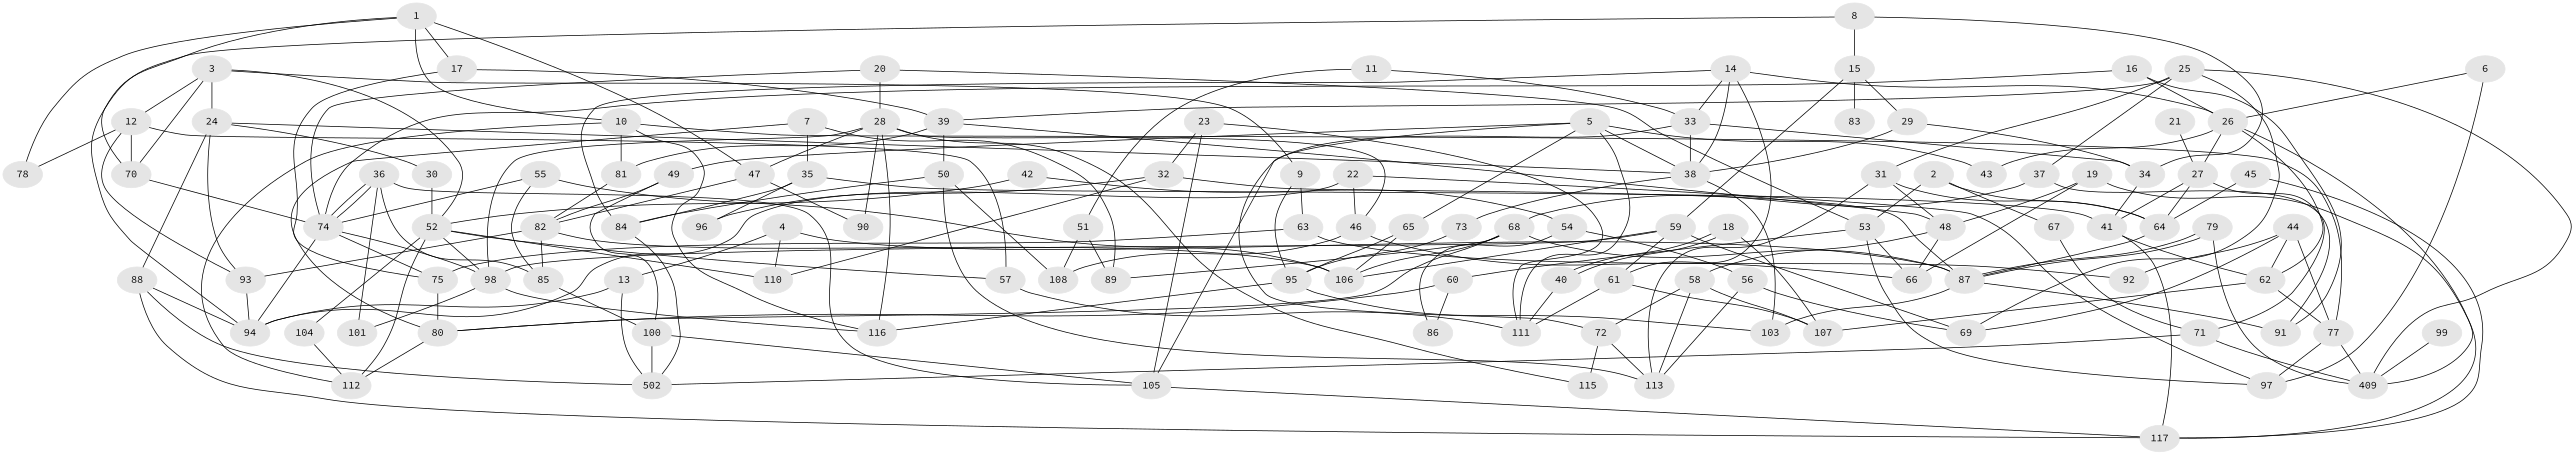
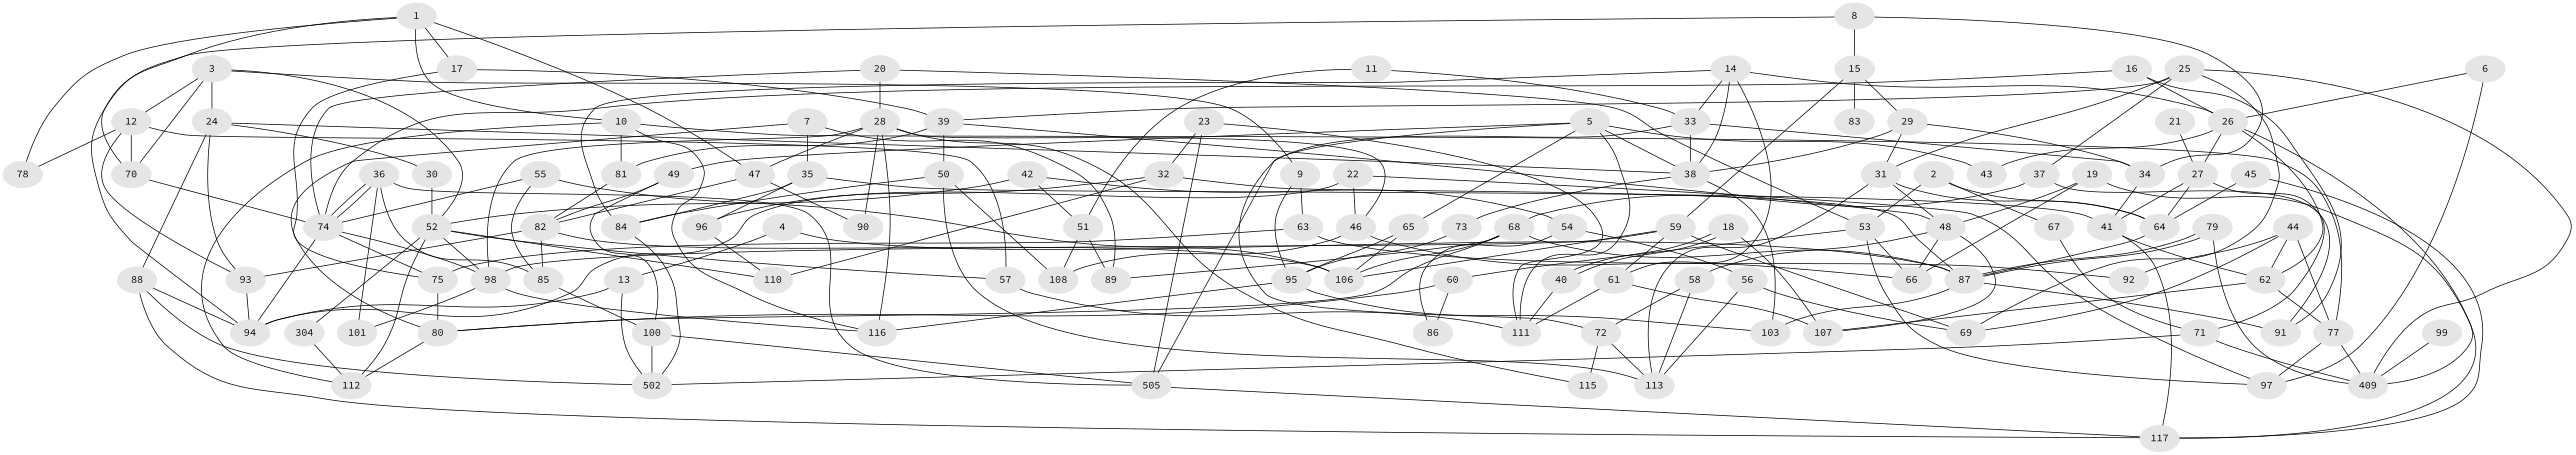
edge "29" -- "31": added
edge "42" -- "51": added
edge "4" -- "110": now "96" -- "110"
edge "58" -- "107": now "48" -- "107"
node "104": label "104" -> "304"
node "105": label "105" -> "505"
